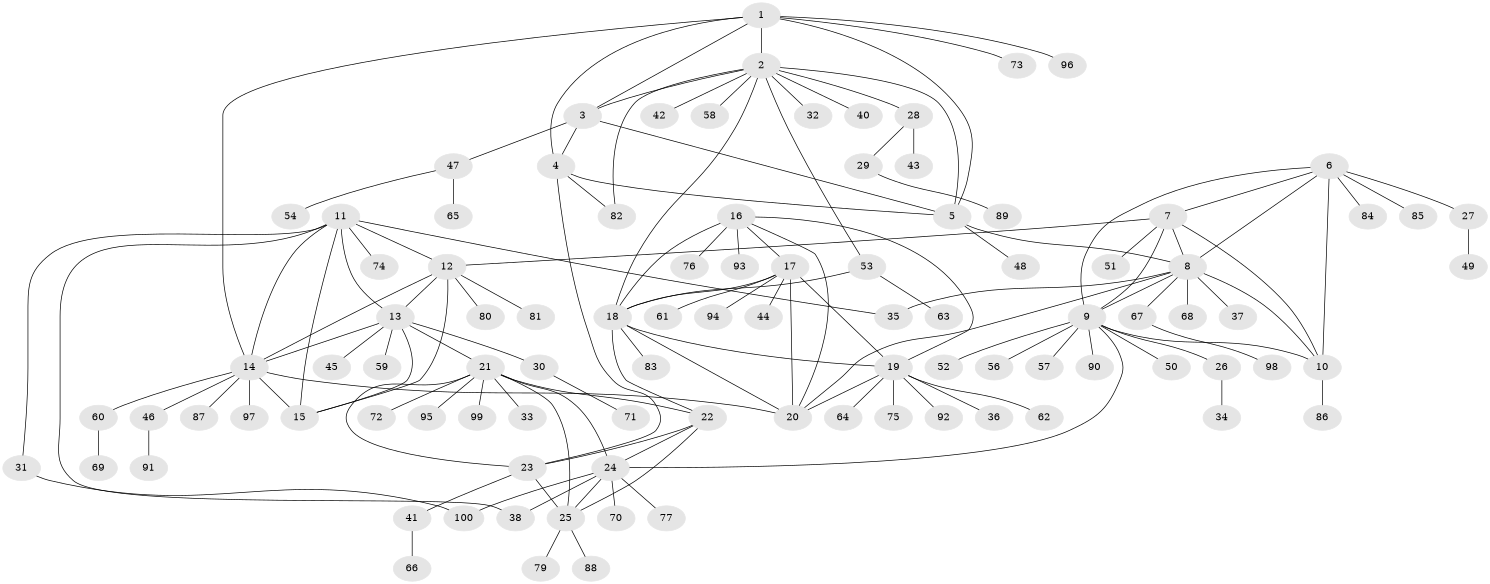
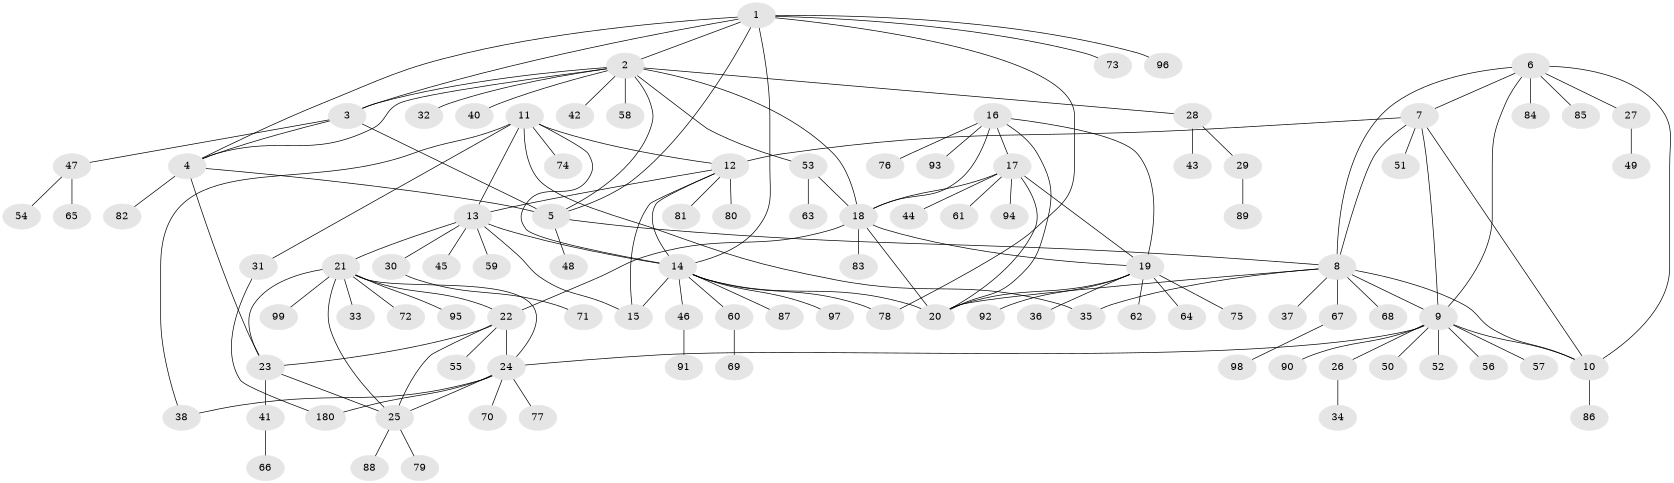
edge "2" -- "82": now "2" -- "4"
edge "11" -- "15": removed
node "78": added
node "55": added
node "100": label "100" -> "180"
